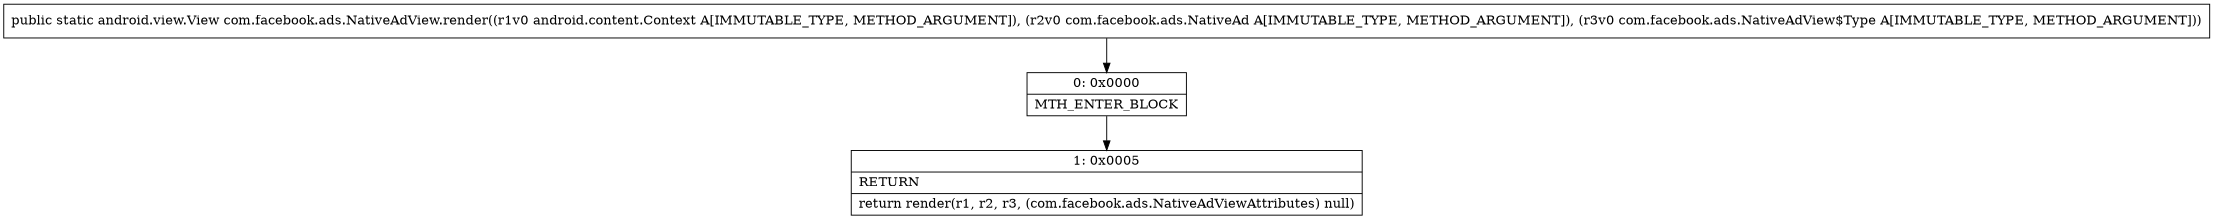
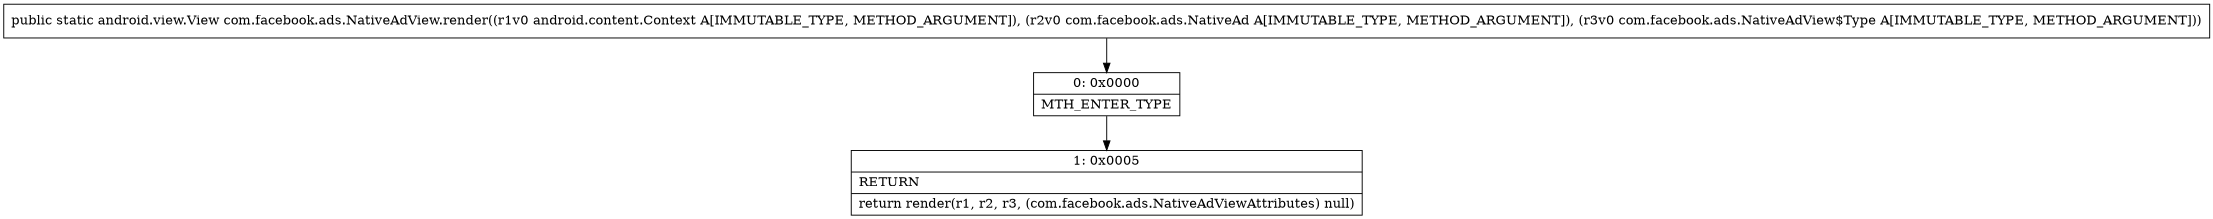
node "0: 0x0000": text "MTH_ENTER_BLOCK" -> "MTH_ENTER_TYPE"
